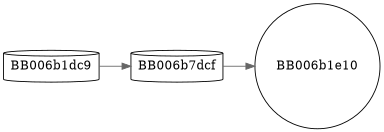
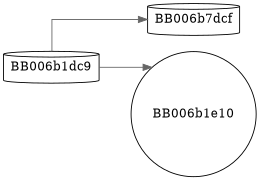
edge "BB006b7dcf" -> "BB006b1e10": now "BB006b1dc9" -> "BB006b1e10"
